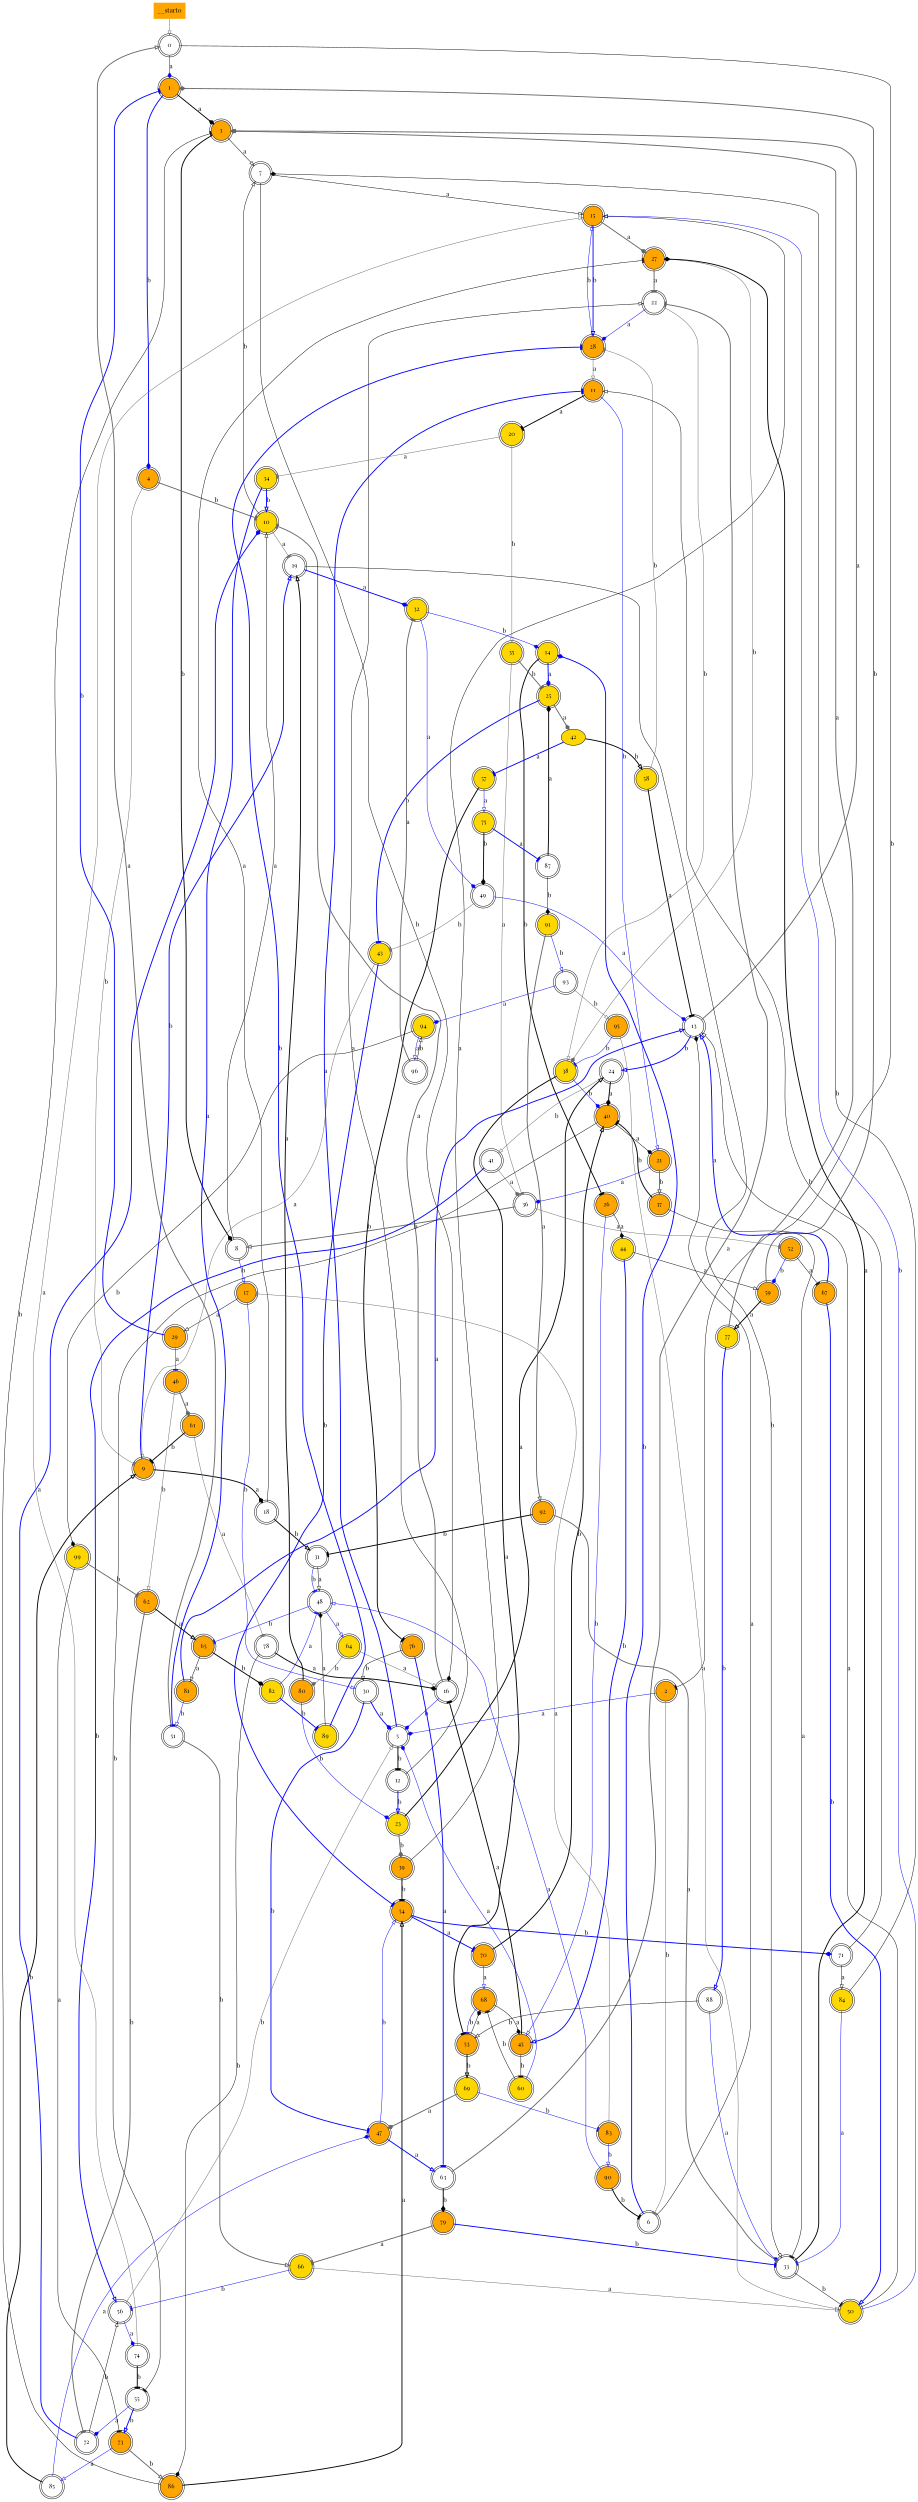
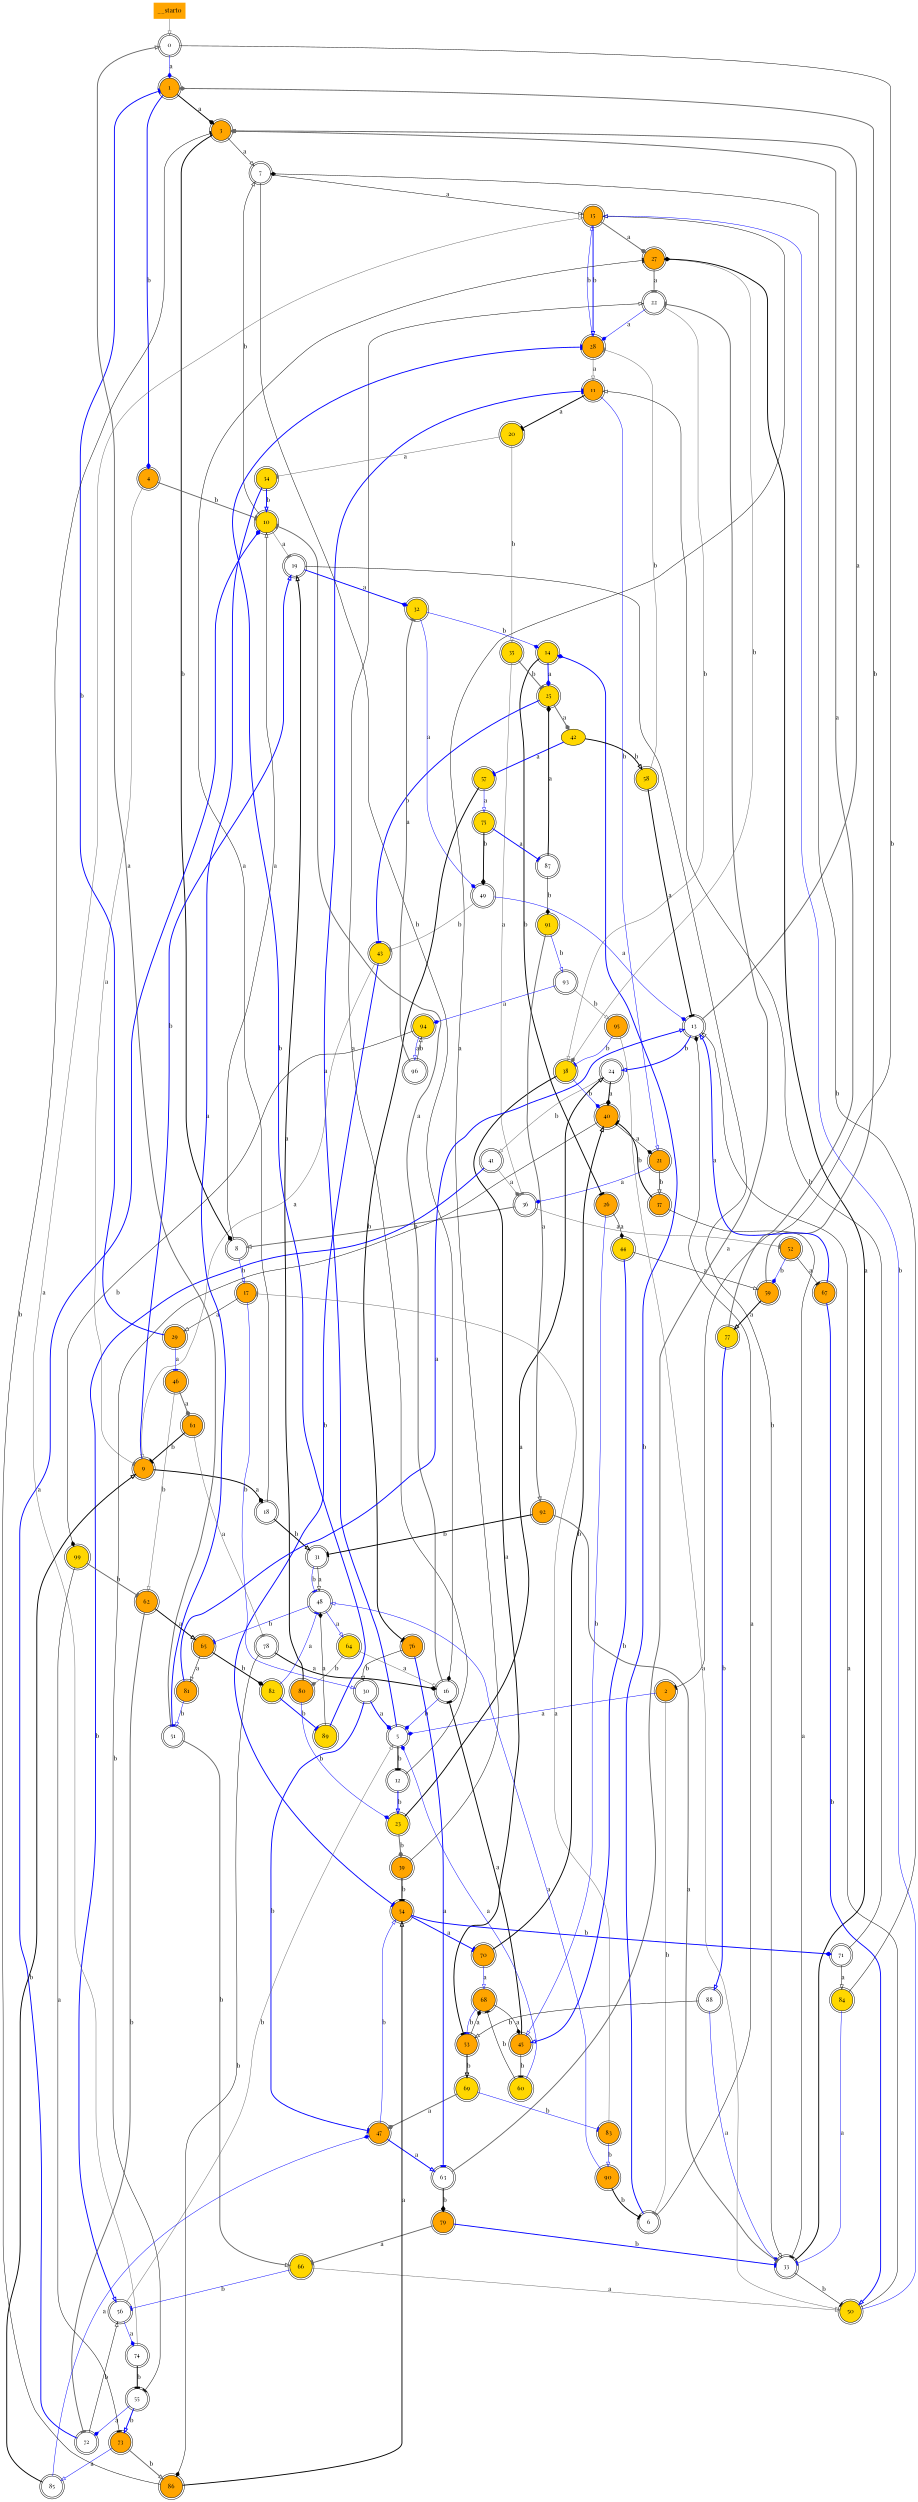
edge "4" -> "9": label "b" -> "a"
